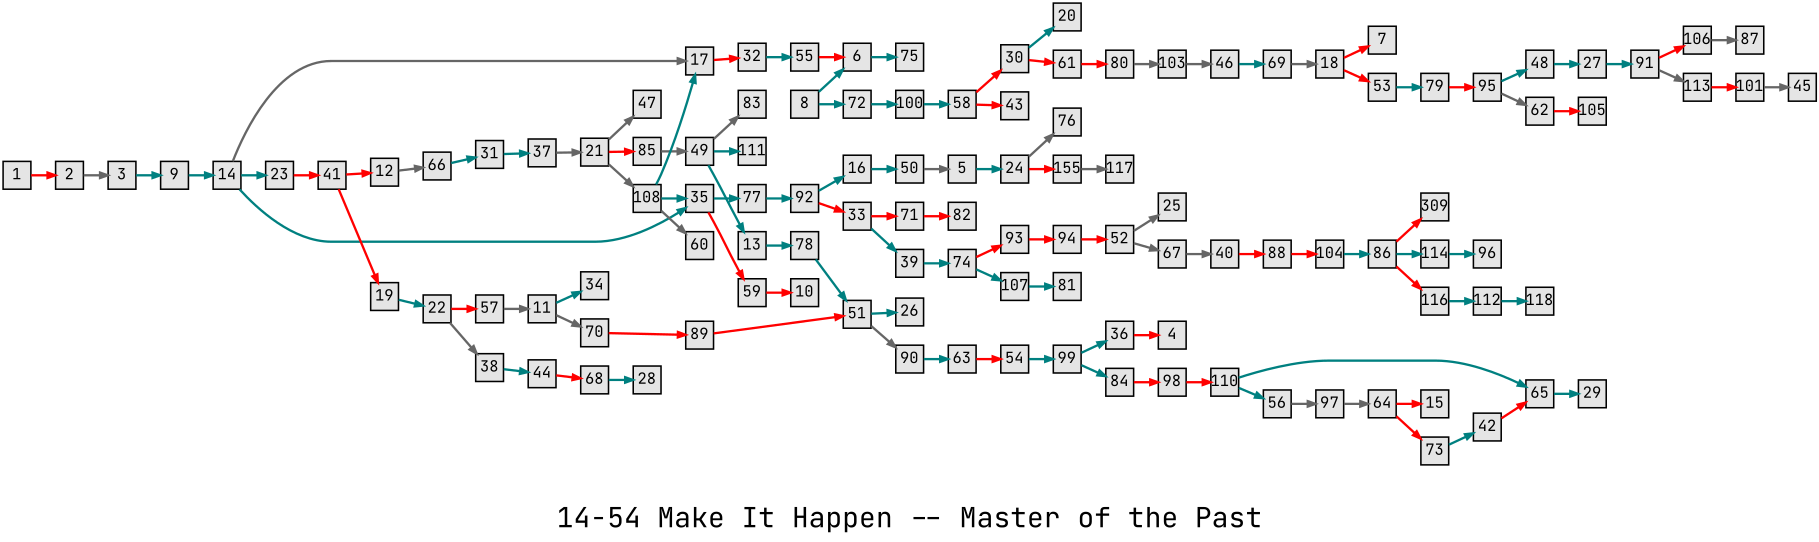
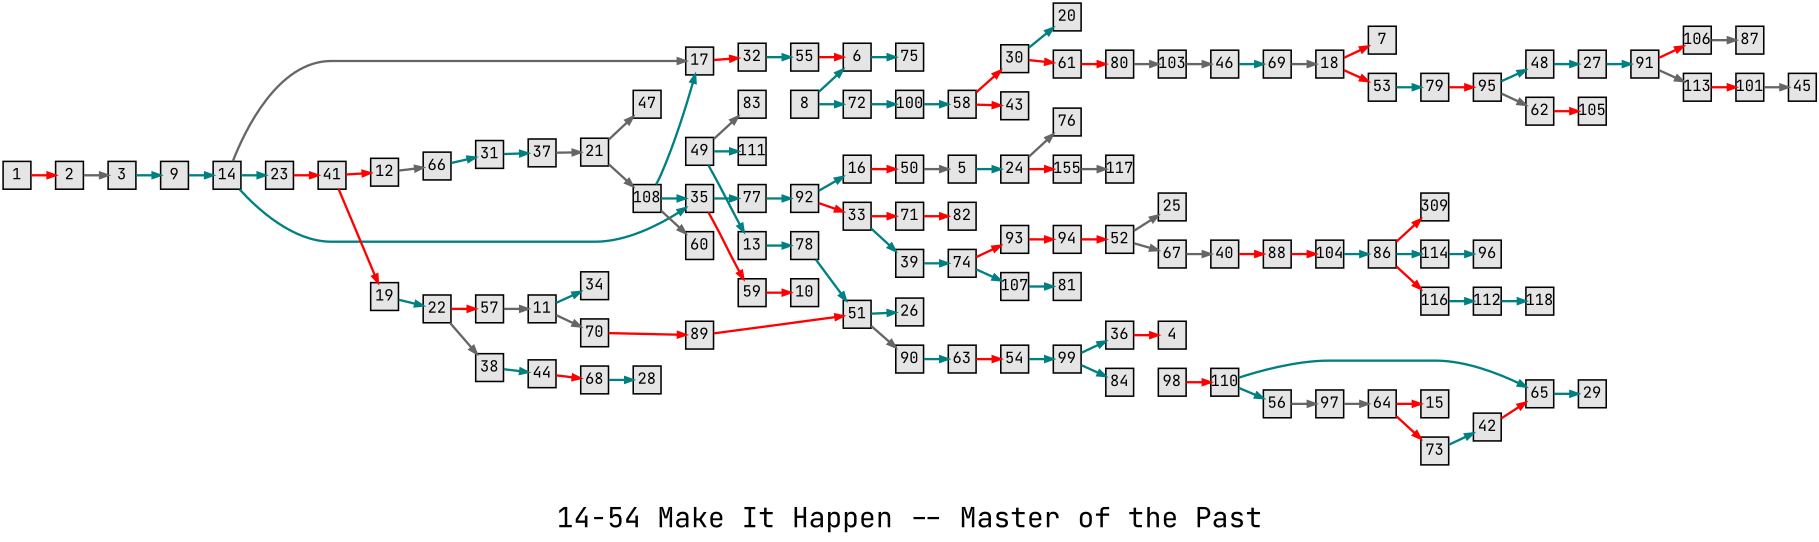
node "85": removed
edge "16" -> "50": color teal -> red
edge "84" -> "98": removed
